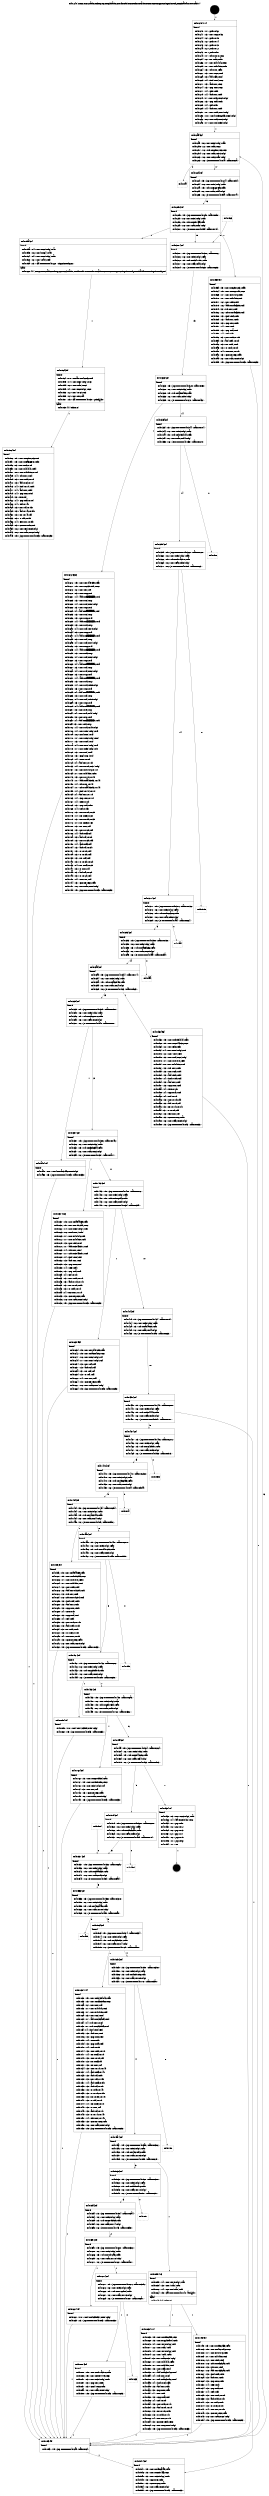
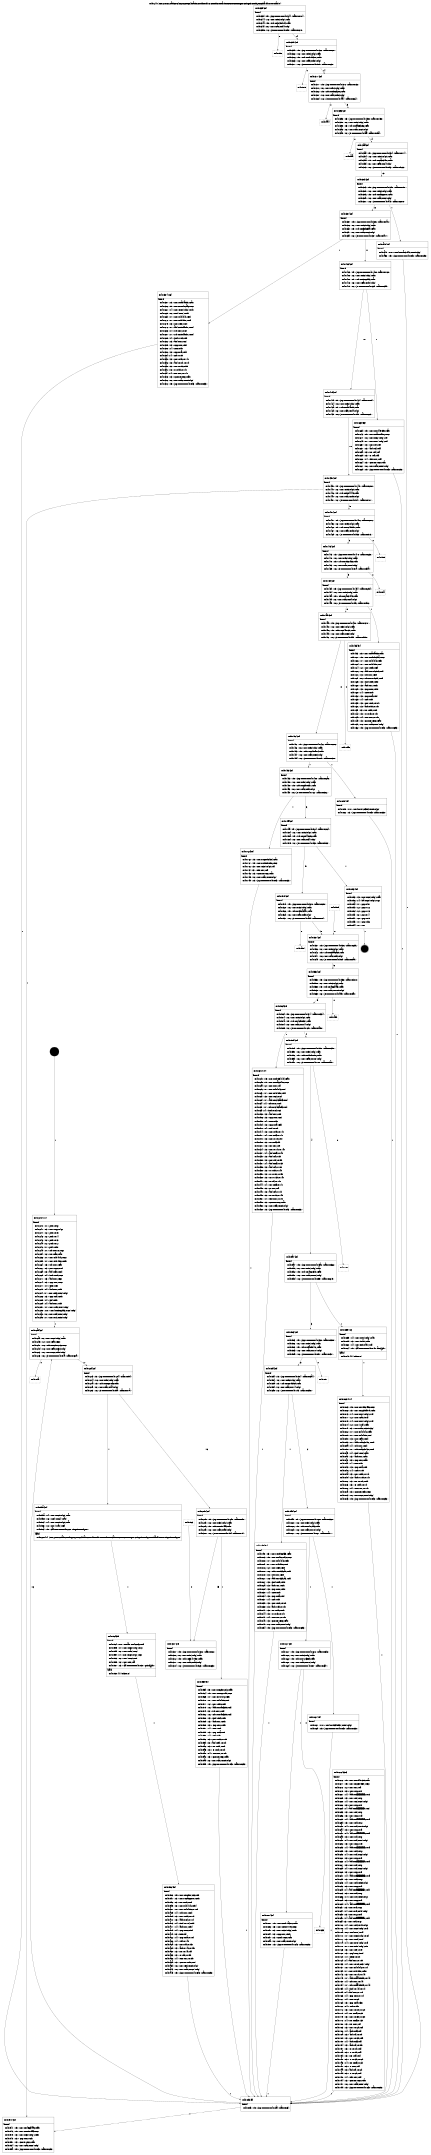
edge "0x4012eb [28]" -> "0x4019ba [21]": now "0x4012cf [28]" -> "0x4019ba [21]"
node "0x401323 [28]": removed
node "0x401d63 [96]": removed
edge "0x401859 [16]" -> "0x4017fe [91]": now "0x4015df [28]" -> "0x4017fe [91]"
